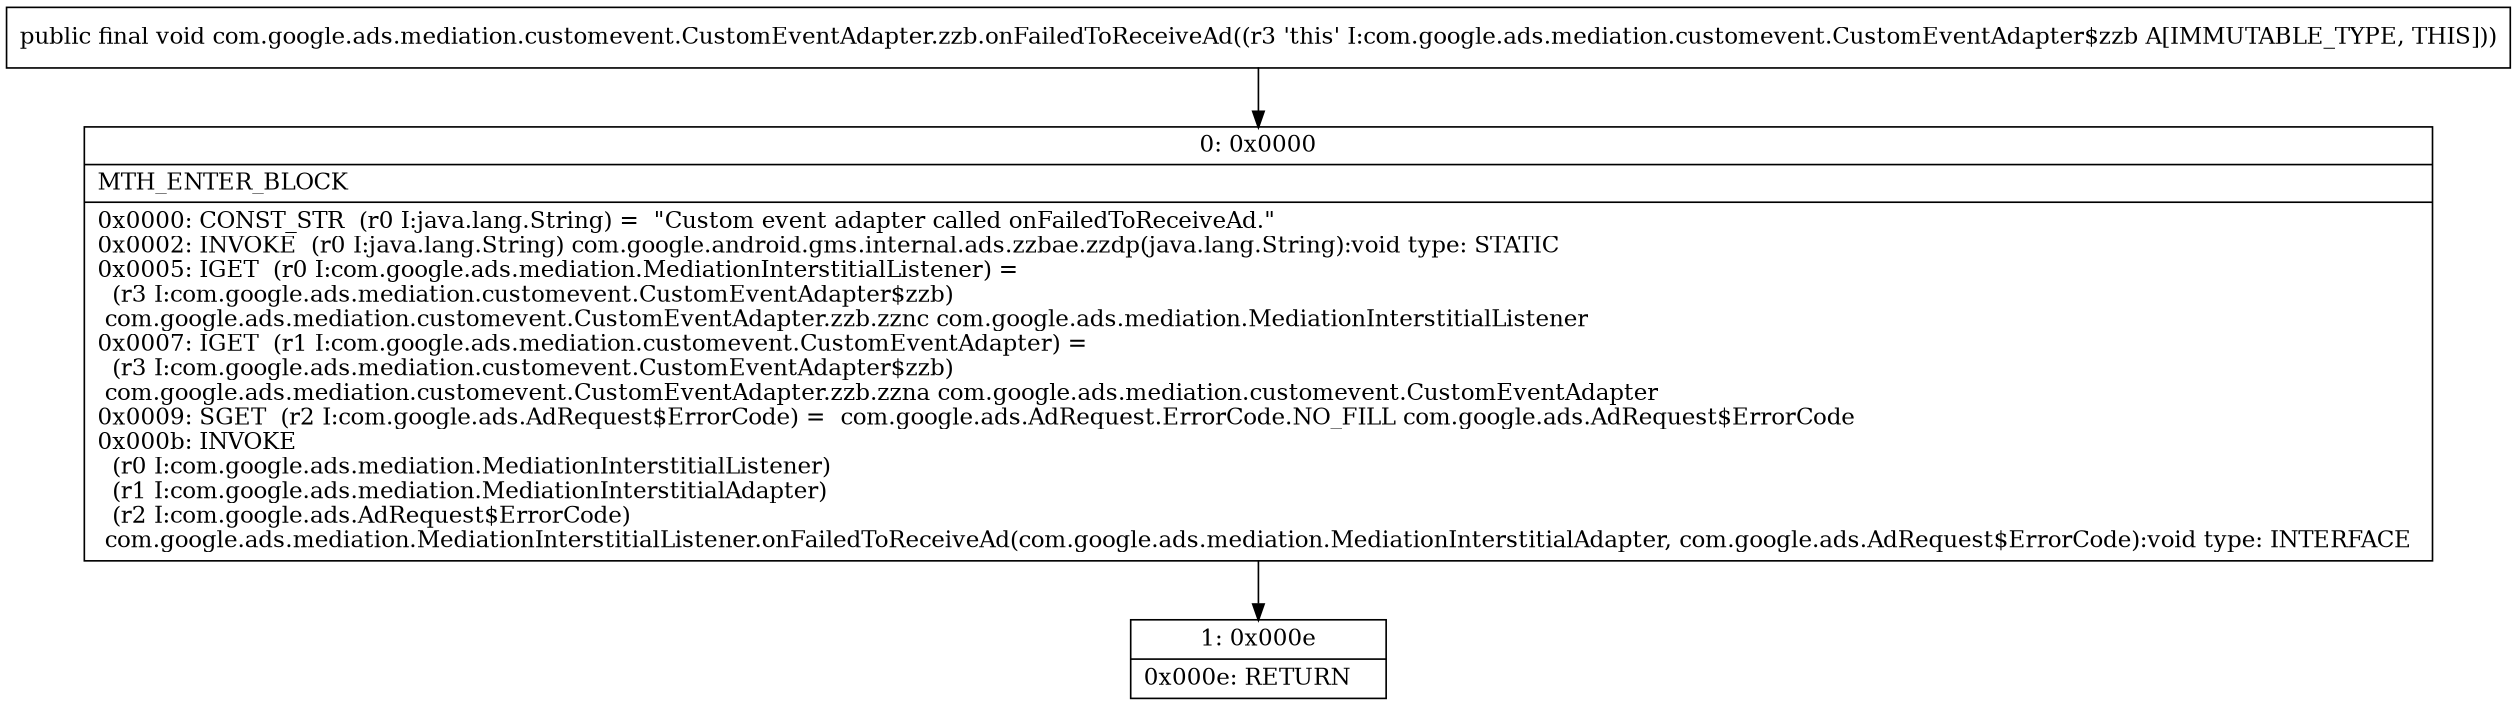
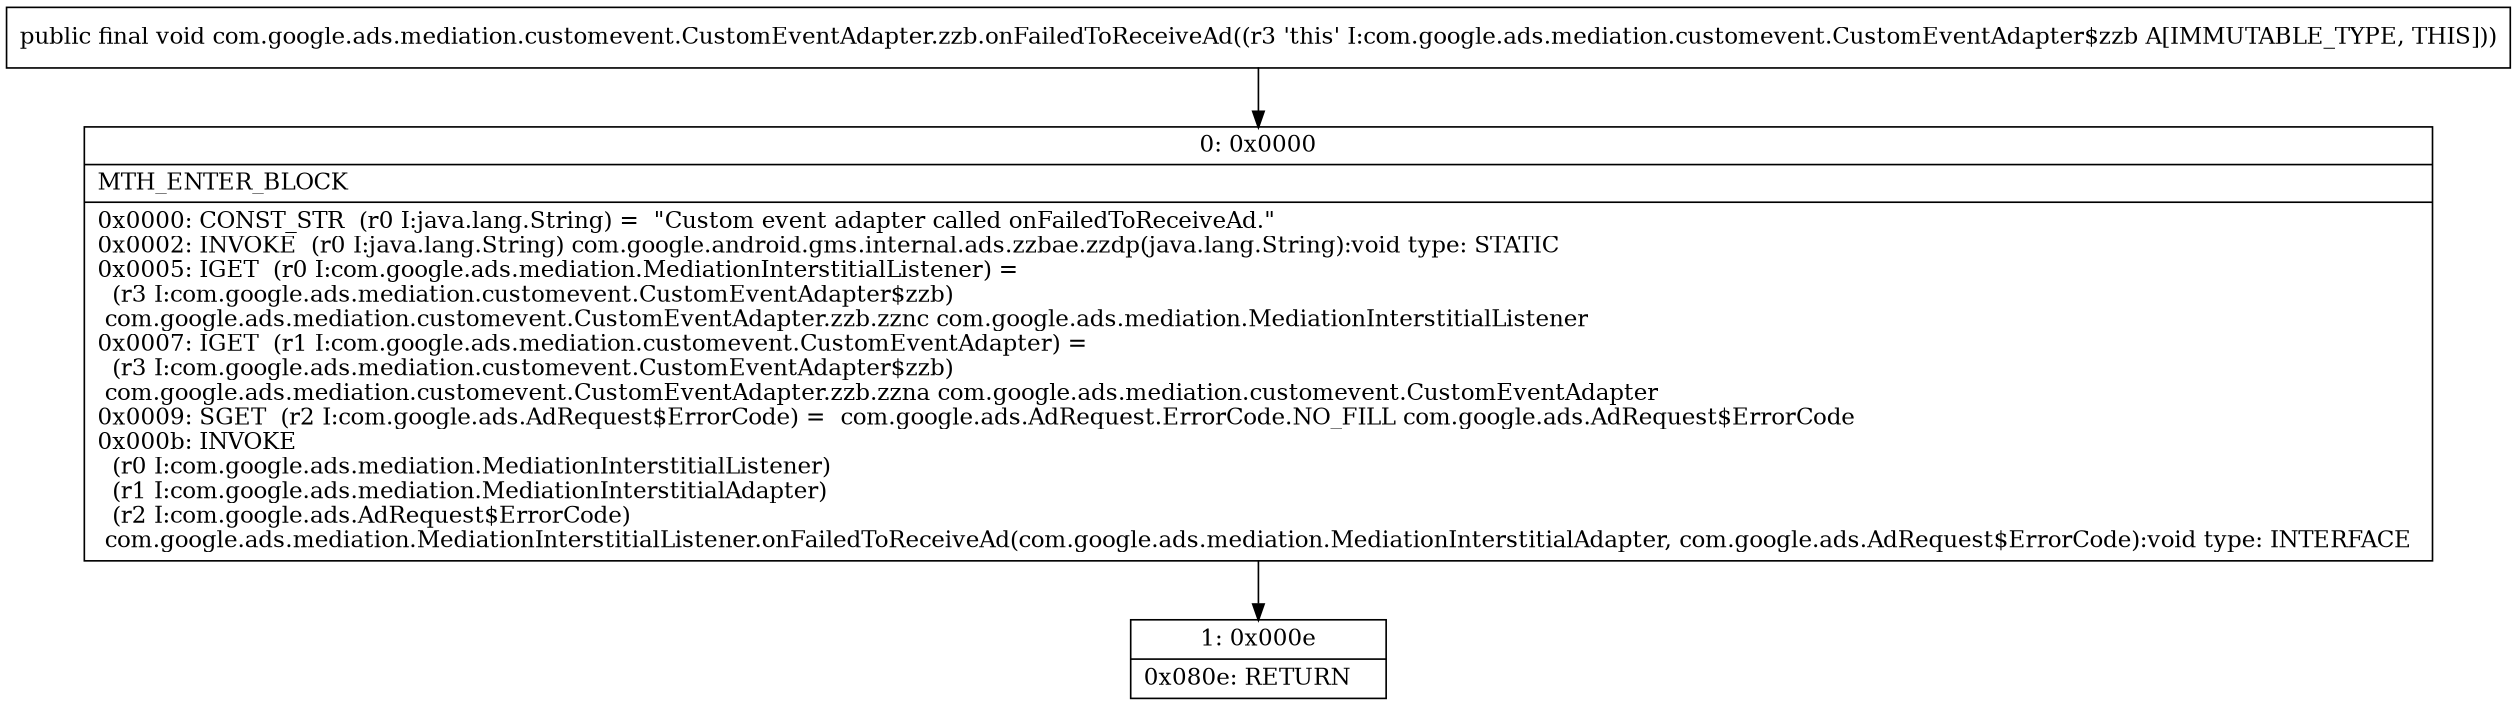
node "1: 0x000e": text "0x000e: RETURN" -> "0x080e: RETURN"
